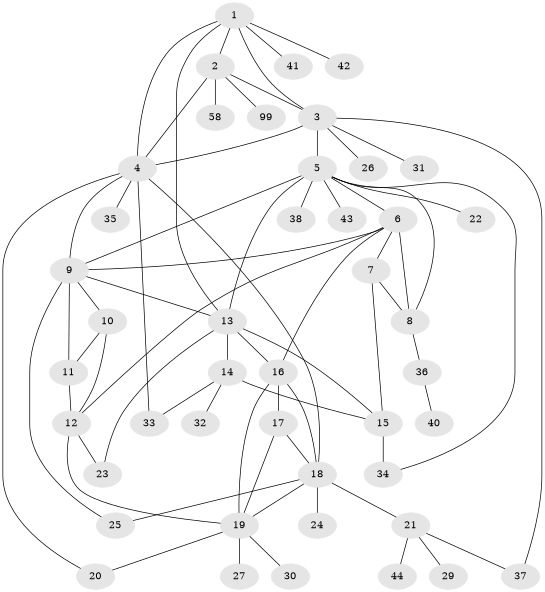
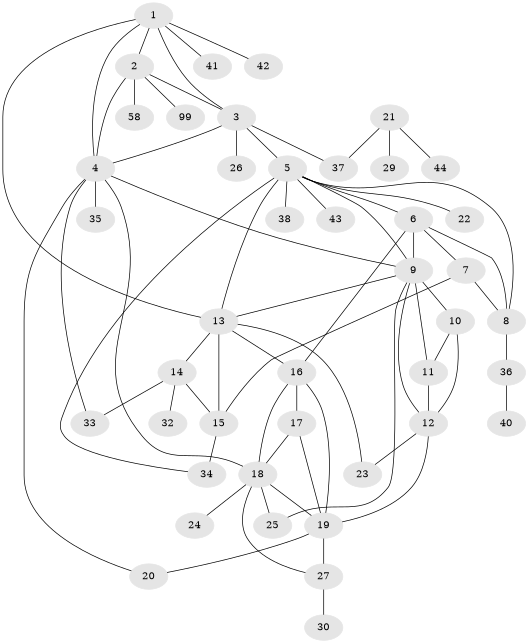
node "31": removed
edge "6" -- "12": now "9" -- "12"
edge "18" -- "21": now "18" -- "27"
edge "19" -- "30": now "27" -- "30"
